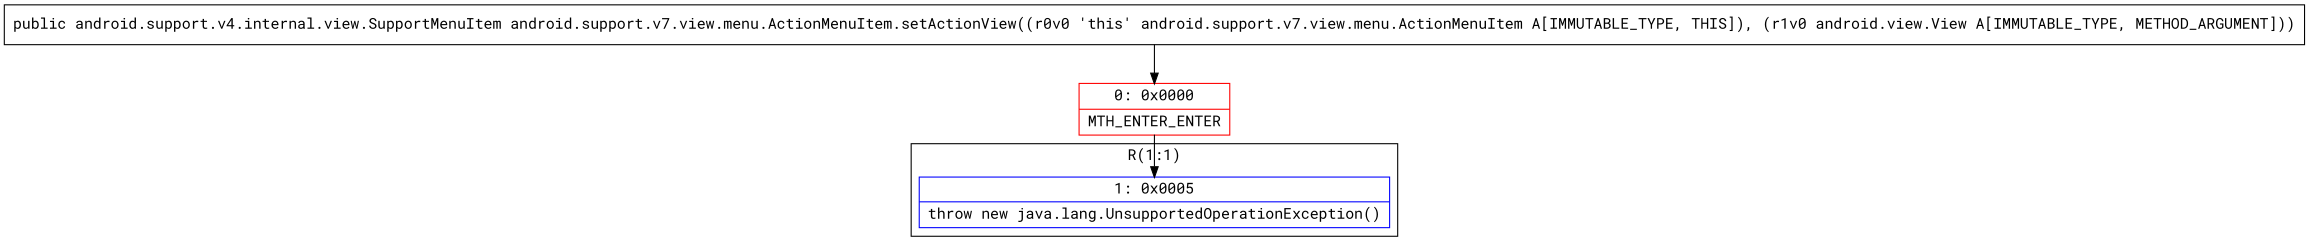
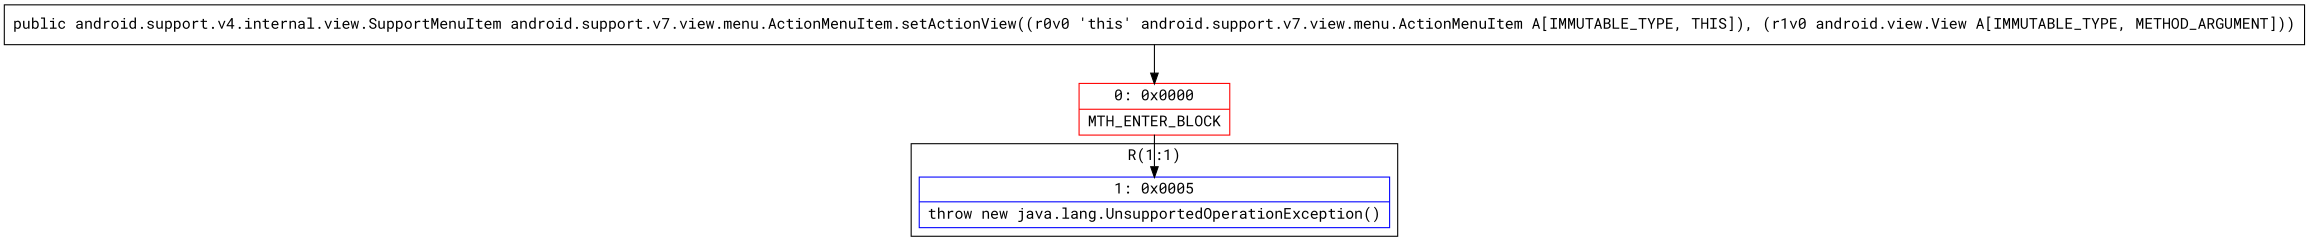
node "0: 0x0000": text "MTH_ENTER_ENTER" -> "MTH_ENTER_BLOCK"
